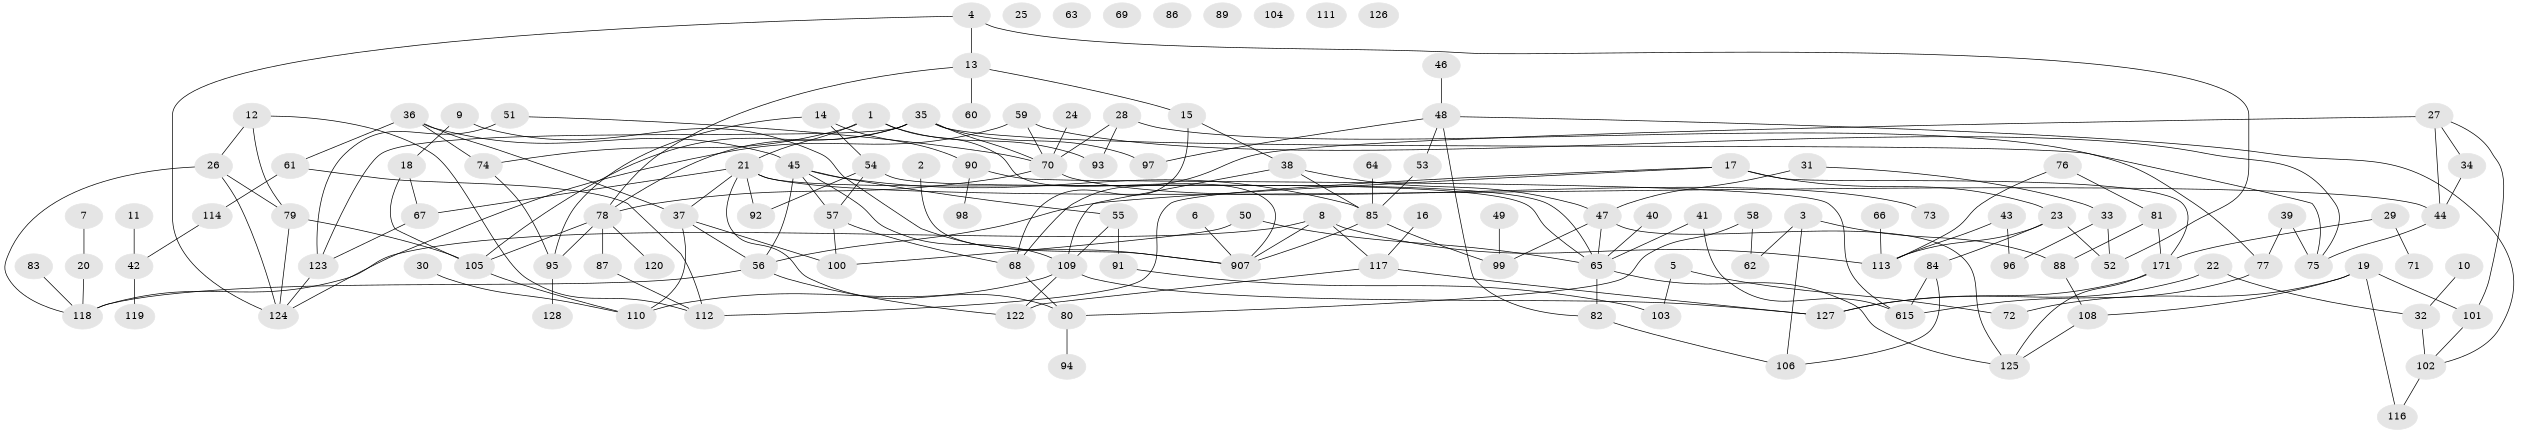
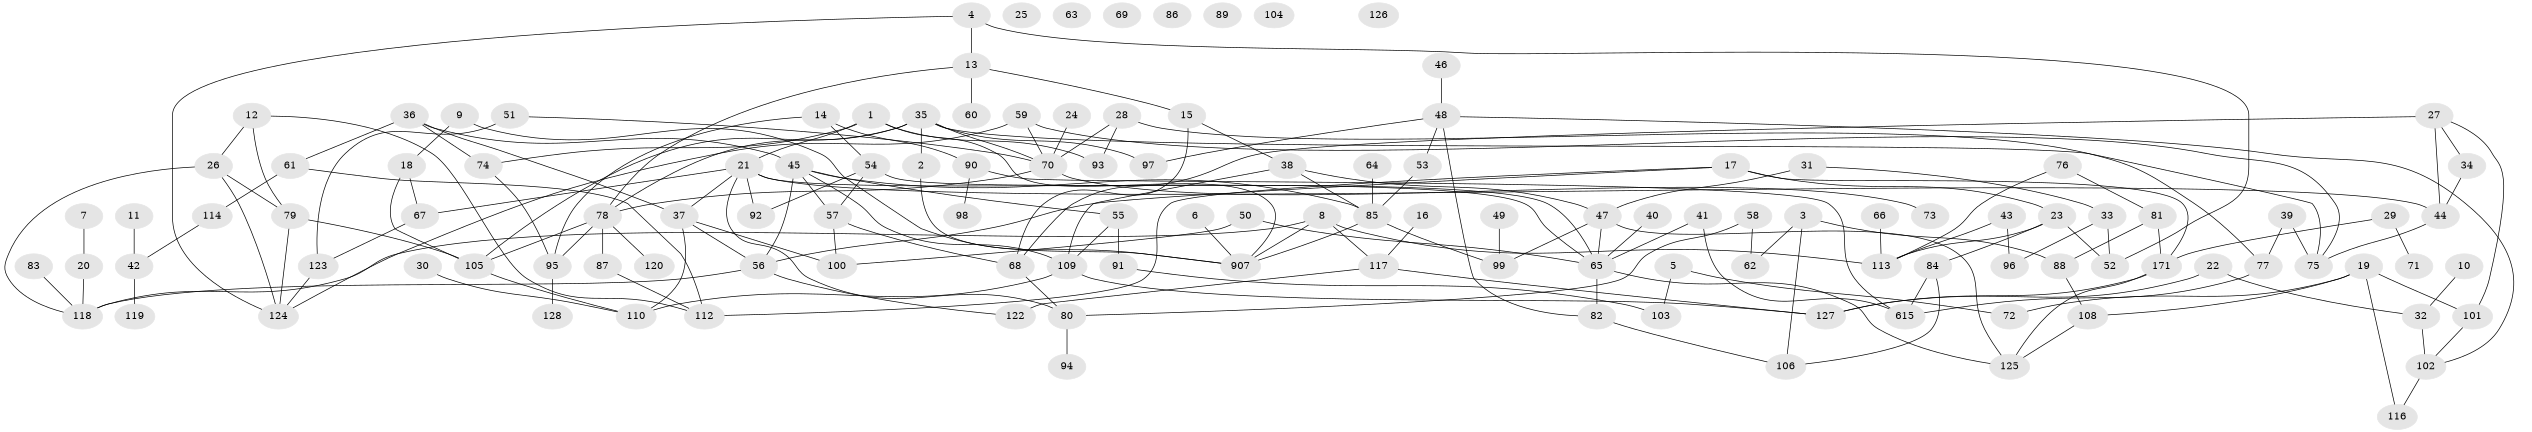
node "111": removed
edge "35" -- "123": now "35" -- "2"
edge "109" -- "122": removed
